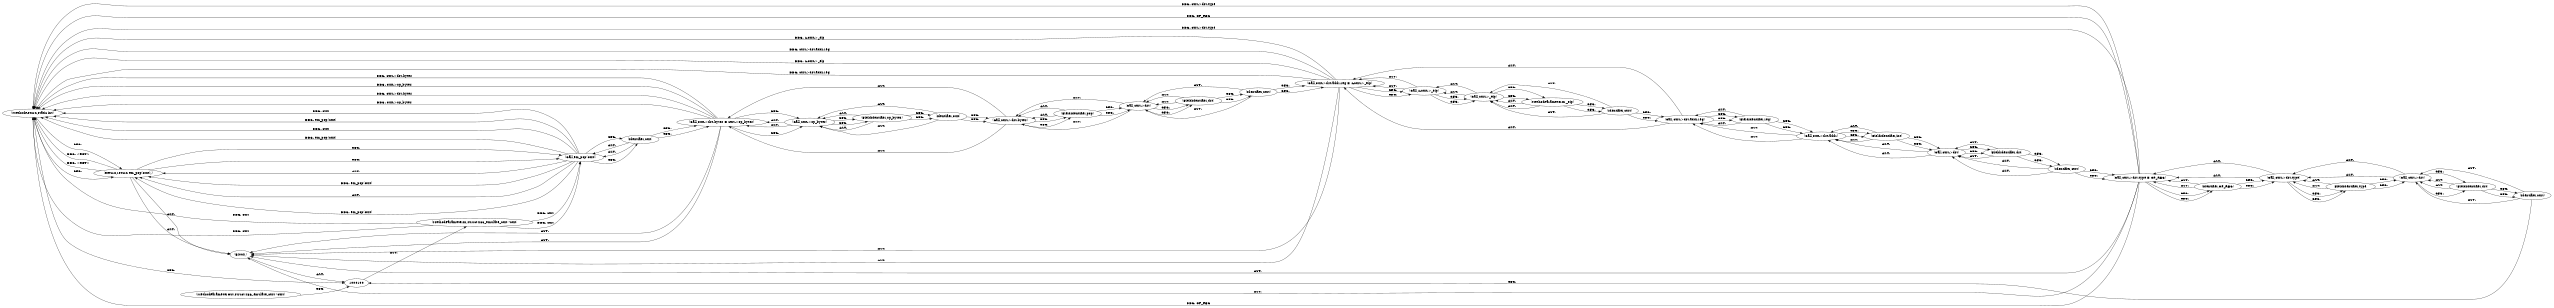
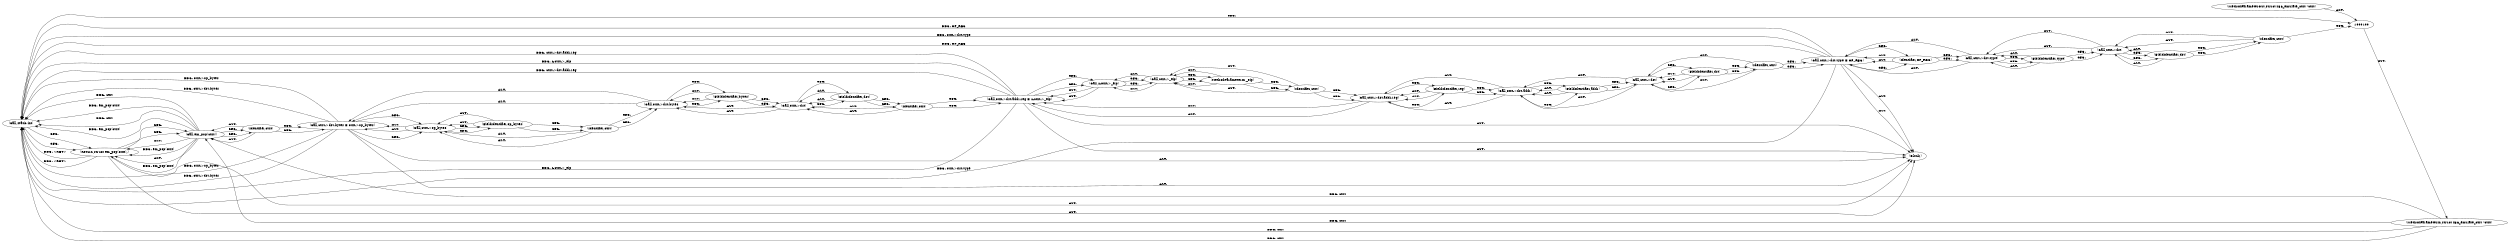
node "(MethodReturn,static int)": label "(MethodReturn,static int)" -> "(Call,static int)"
node "(FieldIdentifier,pop)": label "(FieldIdentifier,pop)" -> "(FieldIdentifier,bytes)"
node "(FieldIdentifier,int)": label "(FieldIdentifier,int)" -> "(FieldIdentifier,addr)"
node "(Return,return em_pop(ctxt);)": label "(Return,return em_pop(ctxt);)" -> "(Return,struct em_pop(ctxt);)"
edge "(Block,)" -> "1000100": removed, label "AST:"
edge "(MethodParameterOut,struct x86_emulate_ctxt *ctxt)" -> "1000100": label "CFG: " -> "AST: "
